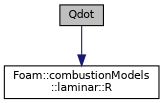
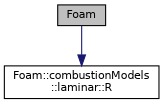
node "Qdot": label "Qdot" -> "Foam"
